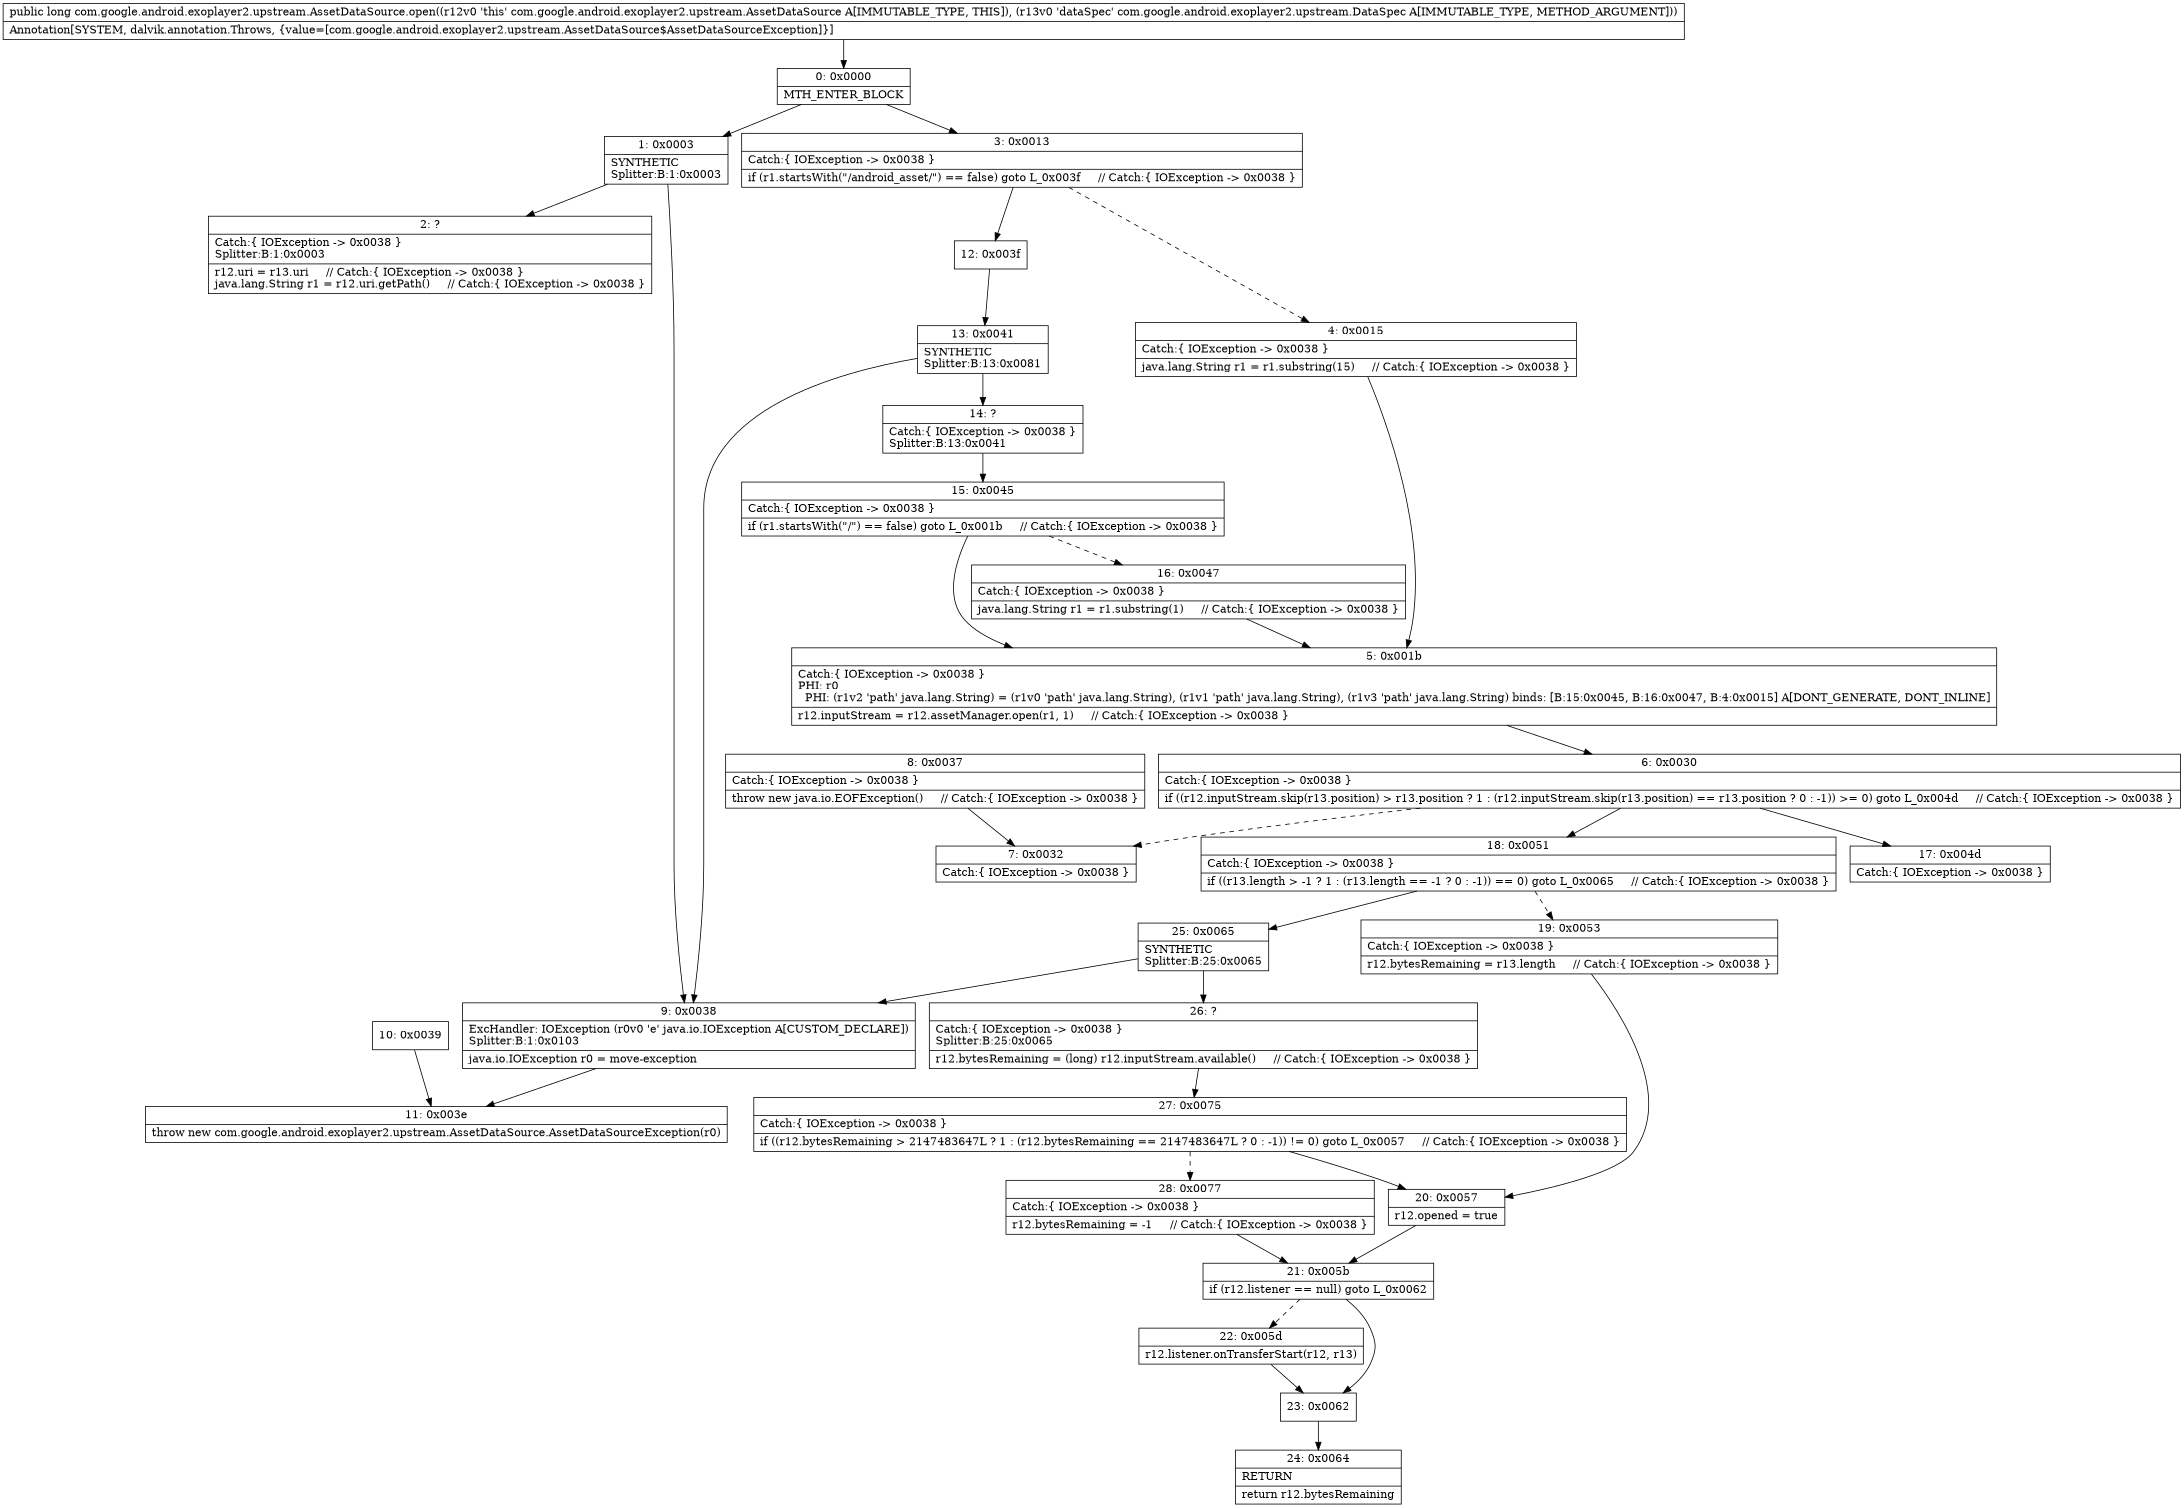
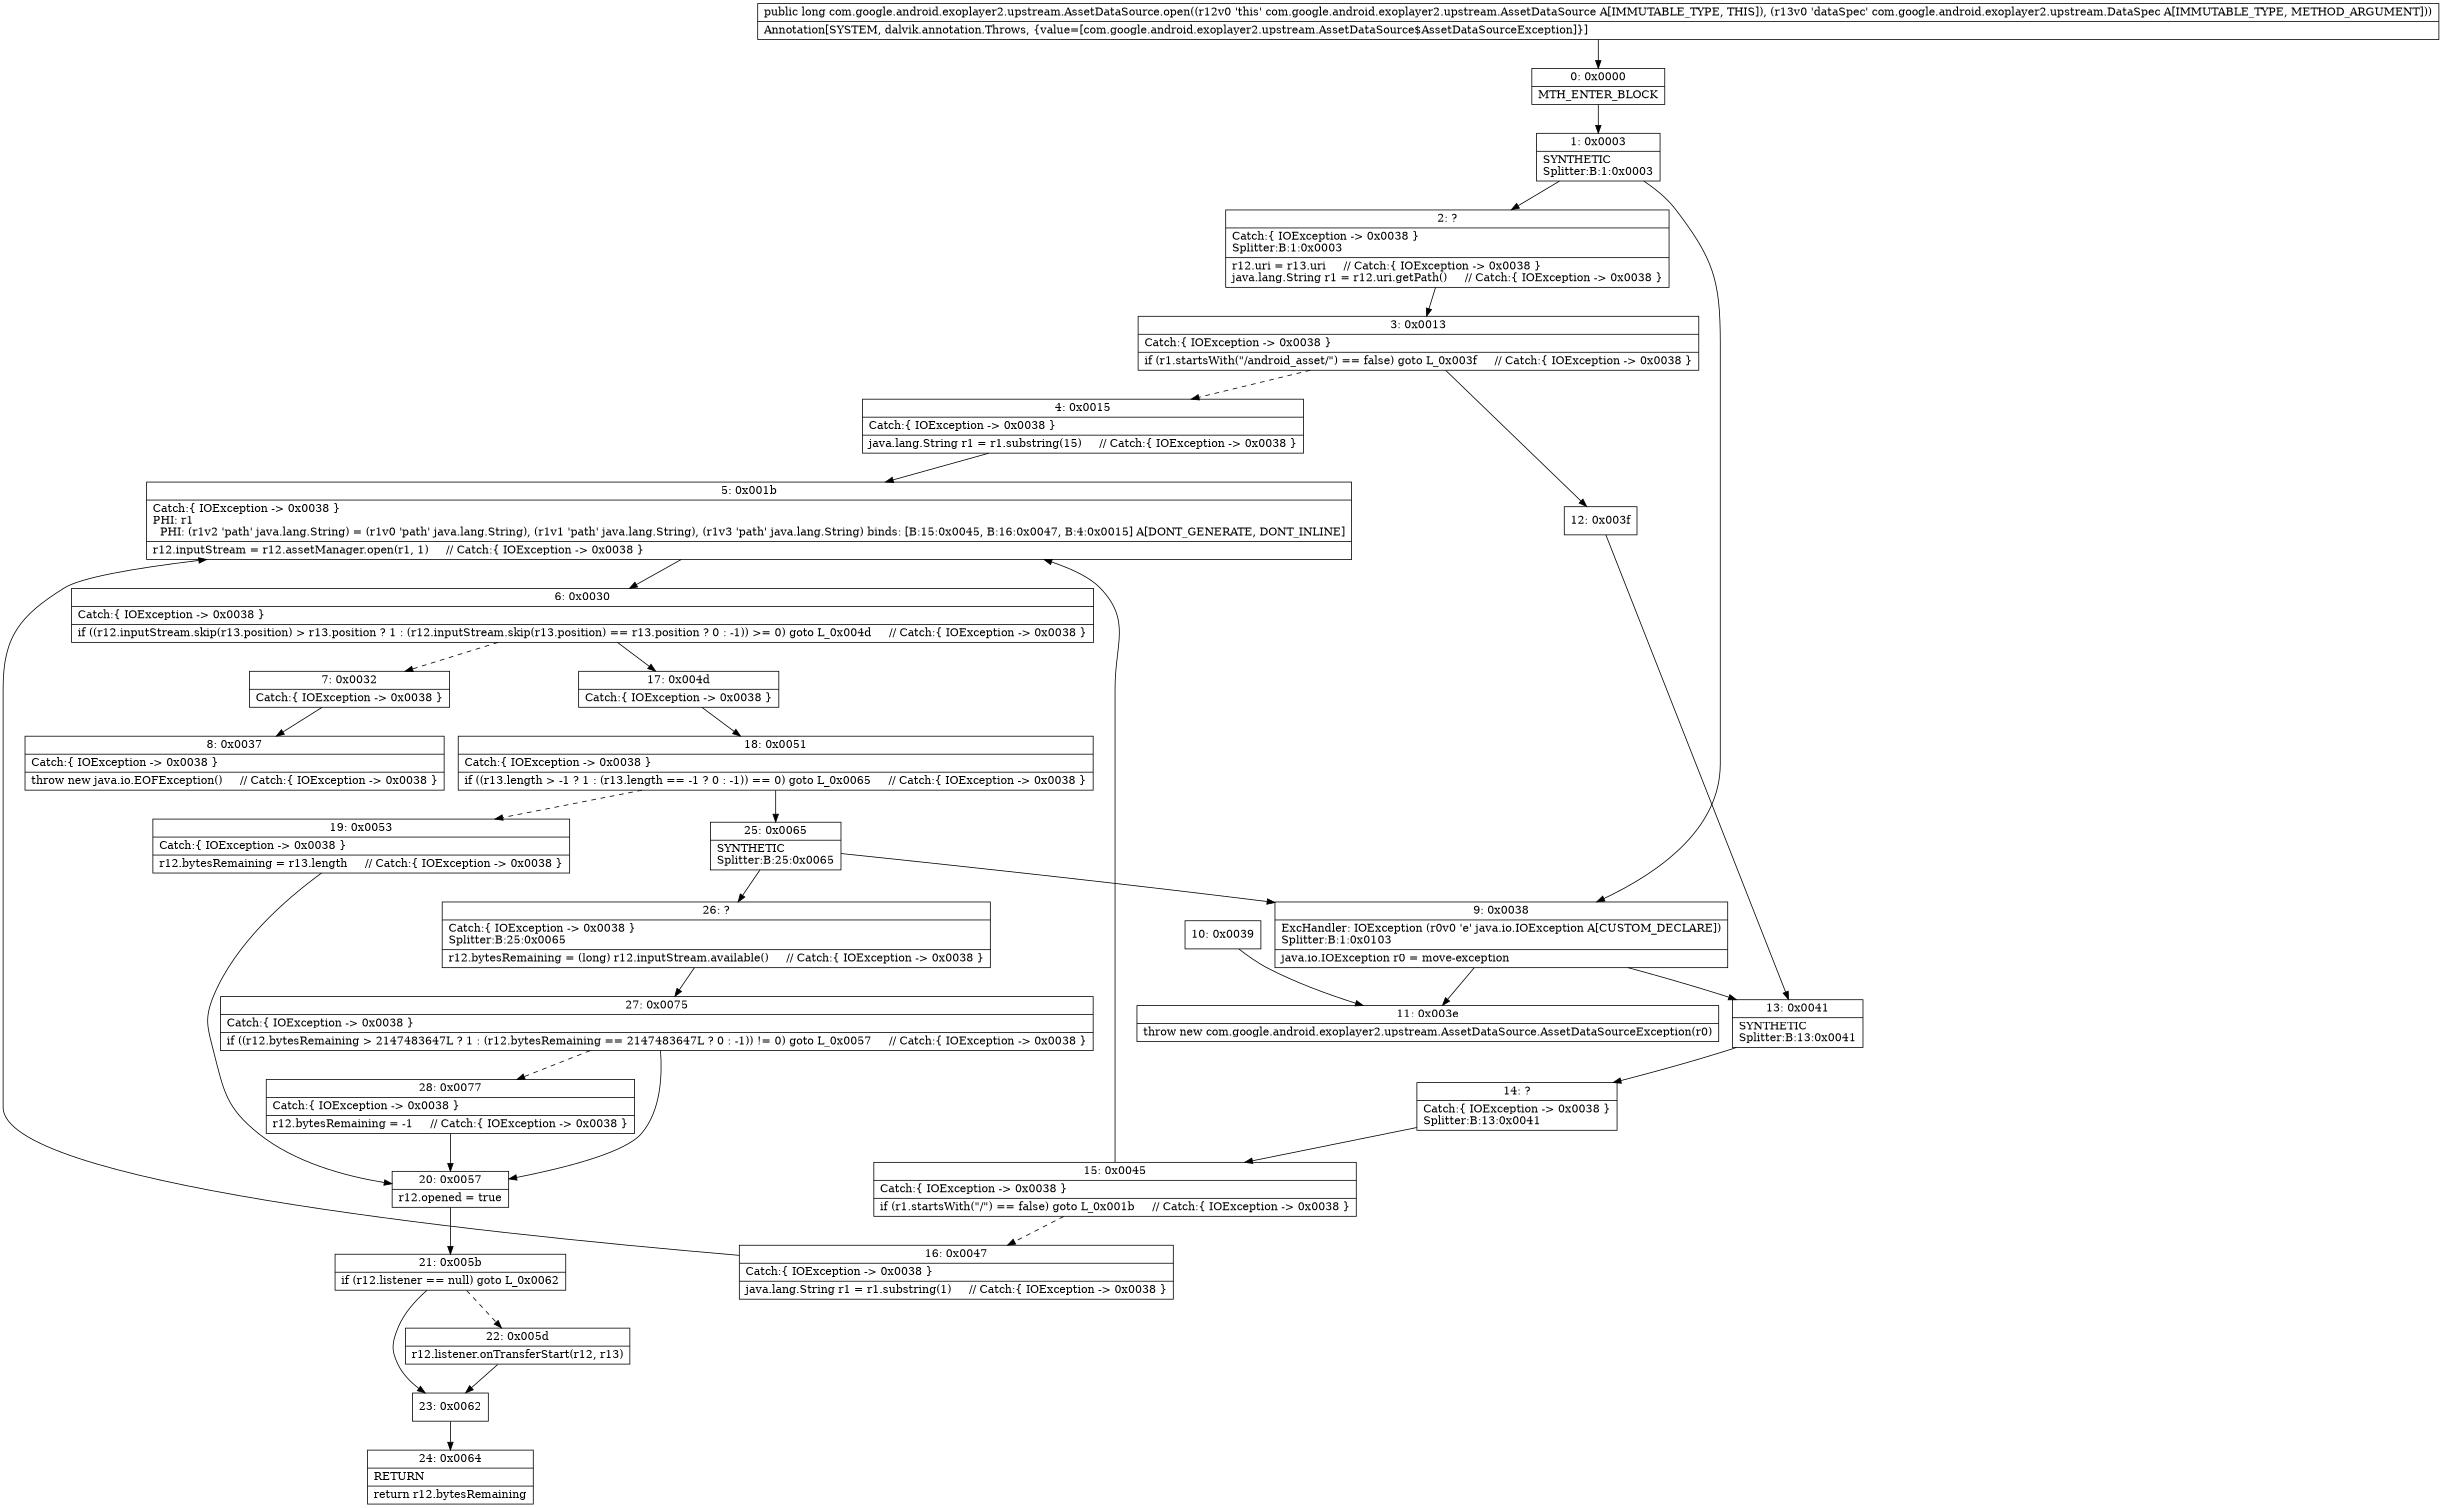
edge "0: 0x0000" -> "3: 0x0013": now "2: ?" -> "3: 0x0013"
node "13: 0x0041": text "Splitter:B:13:0x0081" -> "Splitter:B:13:0x0041"
edge "13: 0x0041" -> "9: 0x0038": reversed
node "5: 0x001b": text "PHI: r0" -> "PHI: r1"
edge "6: 0x0030" -> "18: 0x0051": now "17: 0x004d" -> "18: 0x0051"
edge "8: 0x0037" -> "7: 0x0032": reversed
edge "28: 0x0077" -> "21: 0x005b": now "28: 0x0077" -> "20: 0x0057"
